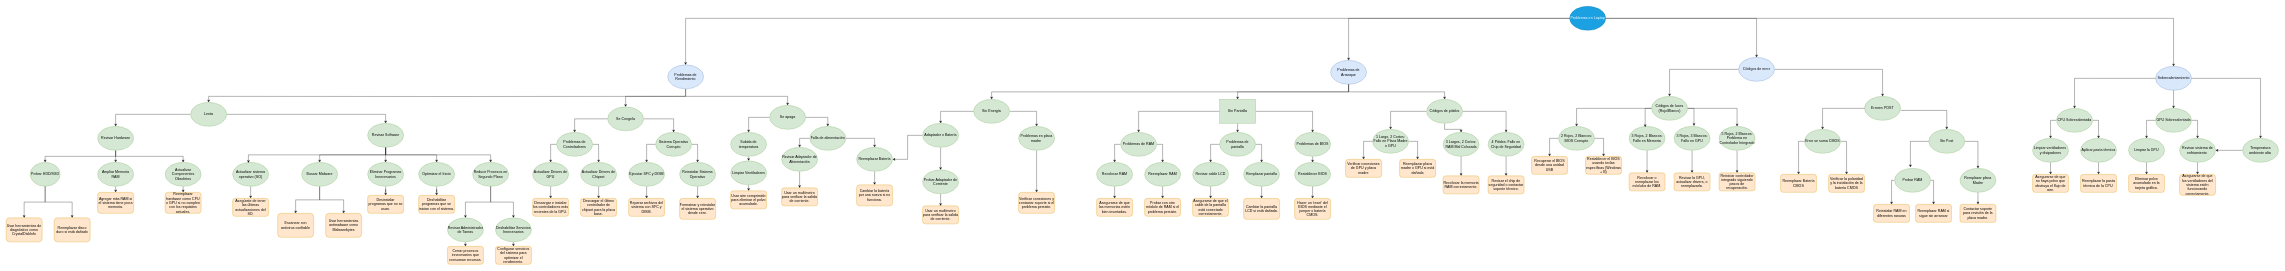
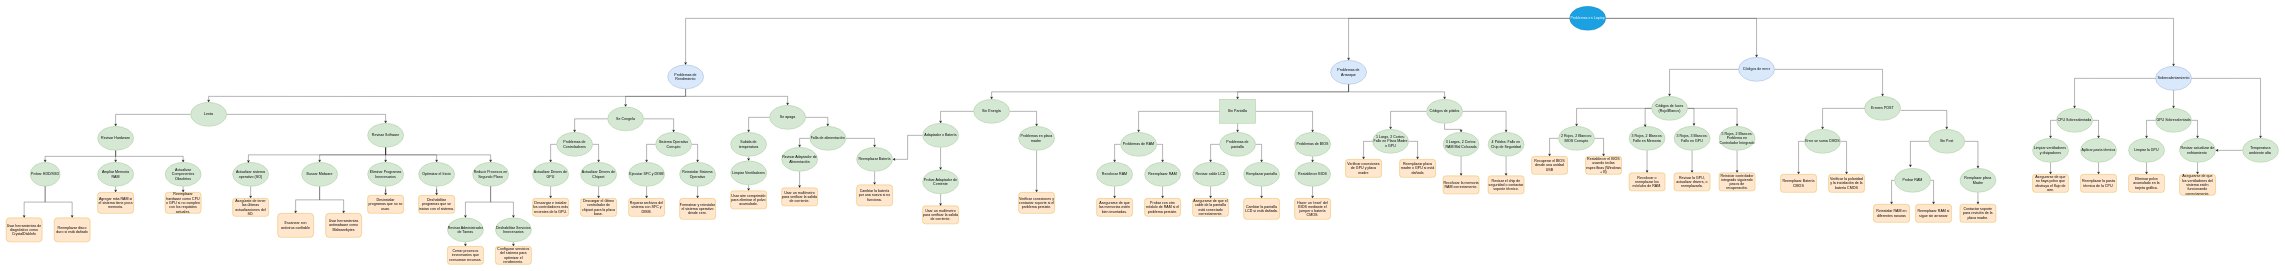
node "Revisar sistema de enfriamiento": label "Revisar sistema de enfriamiento" -> "Revisar actualizar de enfriamiento"
